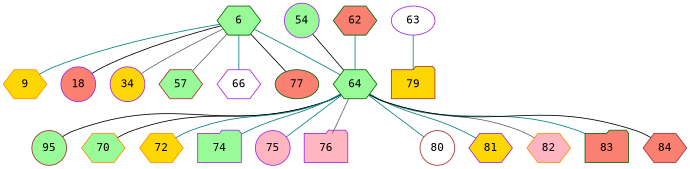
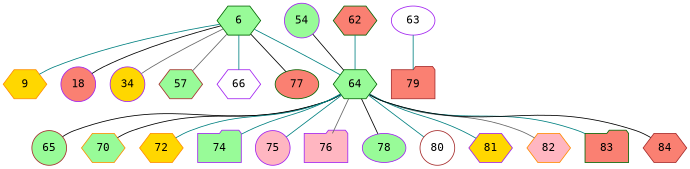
node "79": fillcolor gold -> salmon
node "95": label "95" -> "65"
node "78": added
